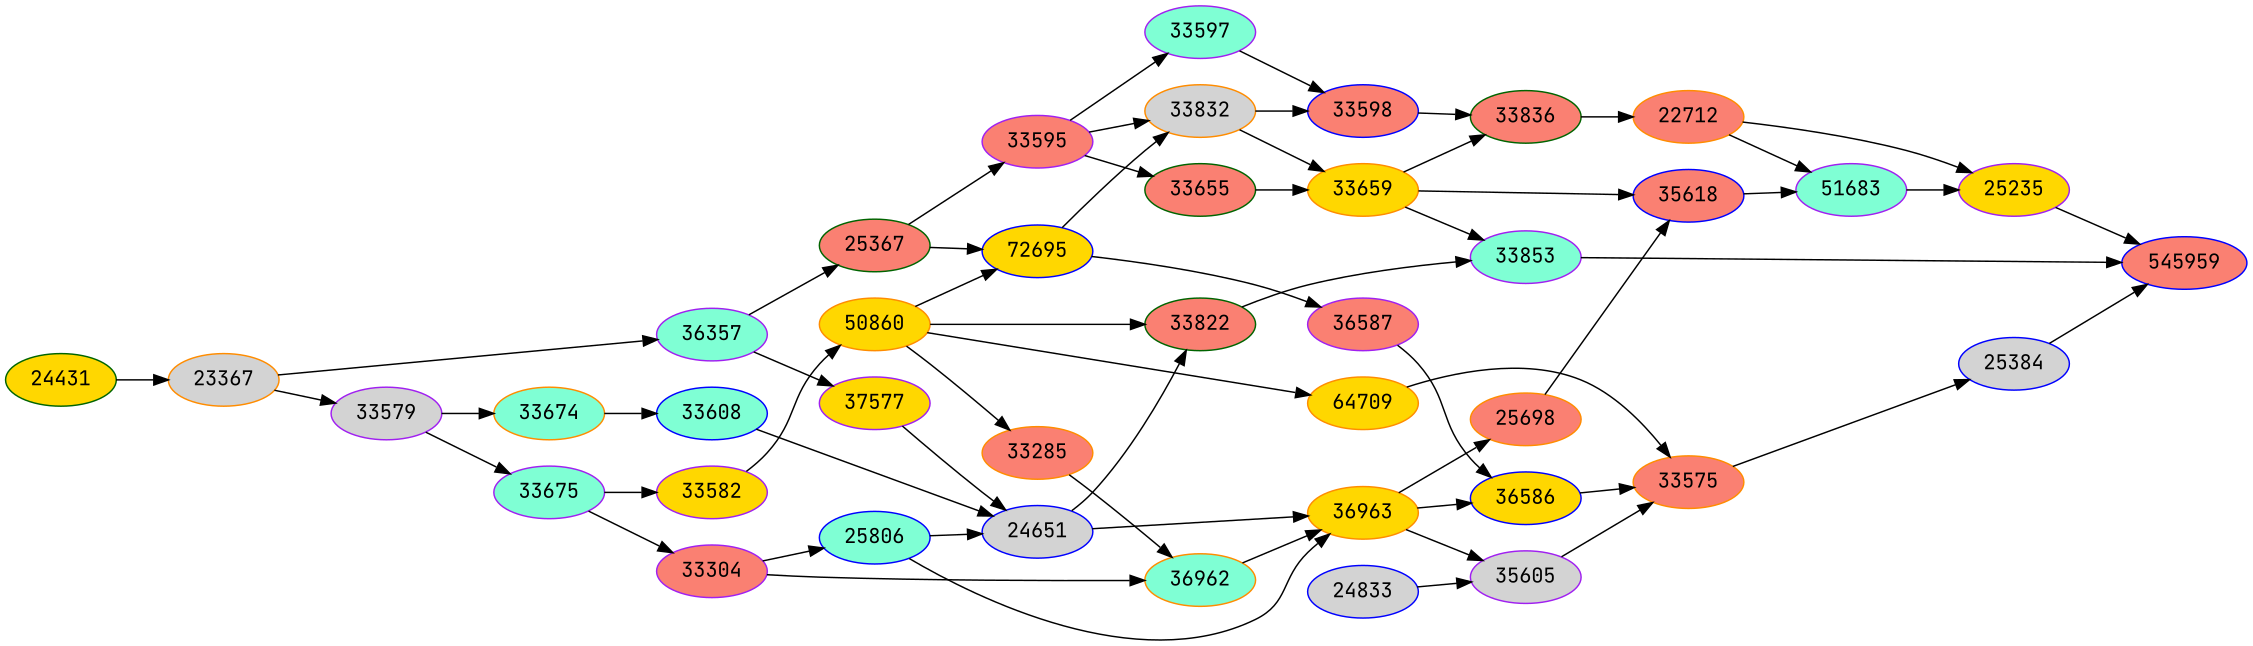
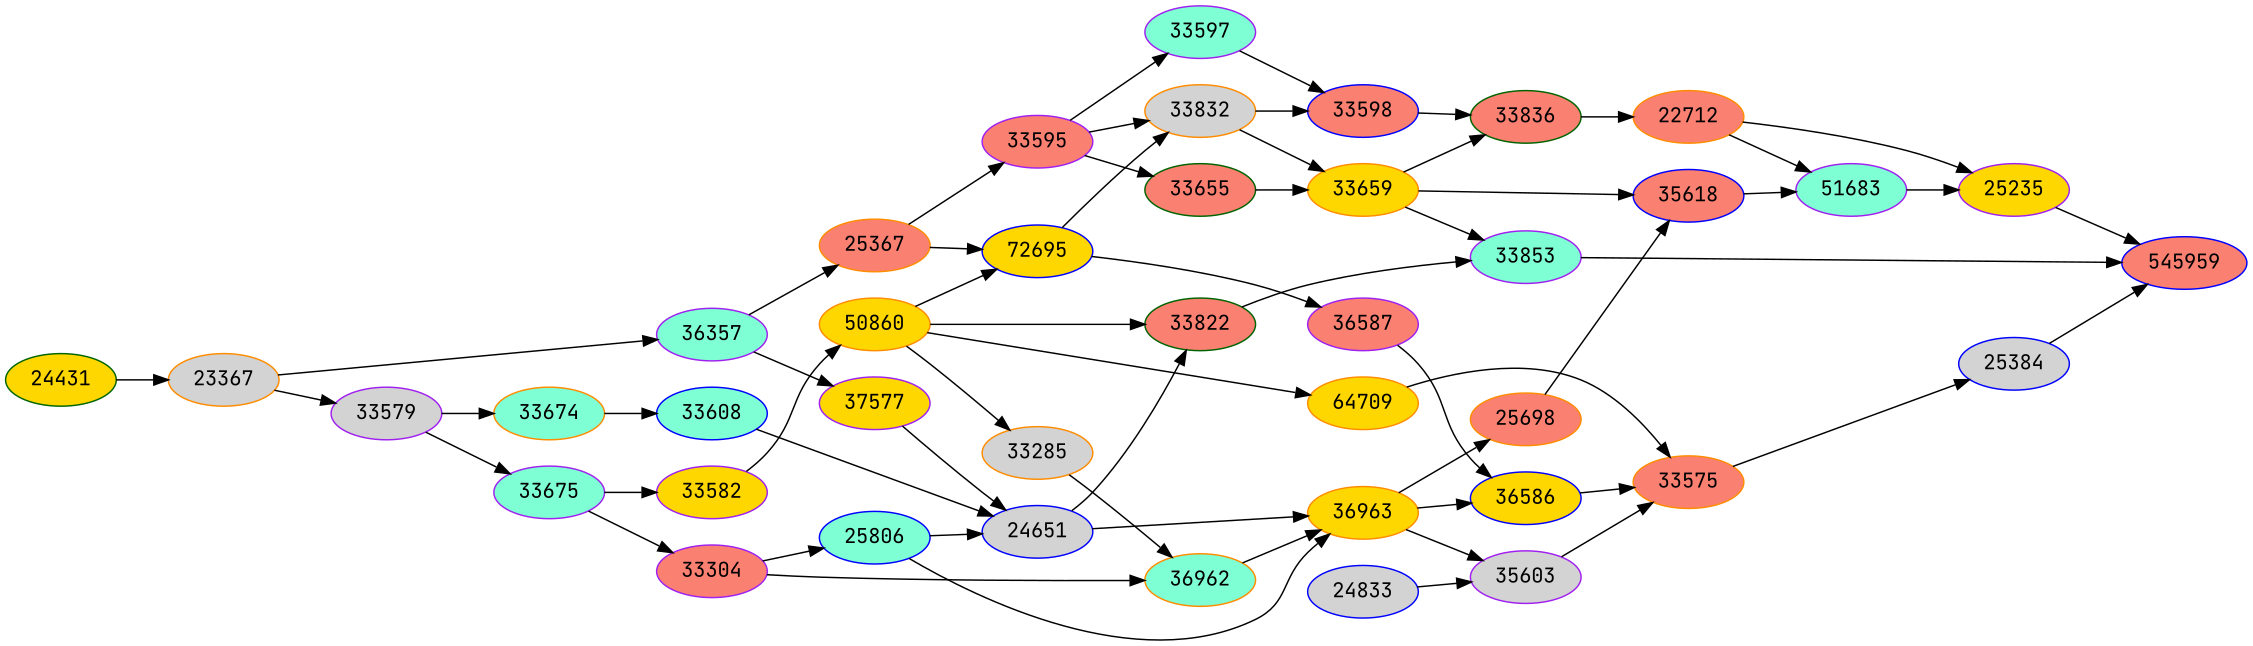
node "25367": color darkgreen -> darkorange
node "33285": fillcolor salmon -> lightgrey
node "35605": label "35605" -> "35603"
